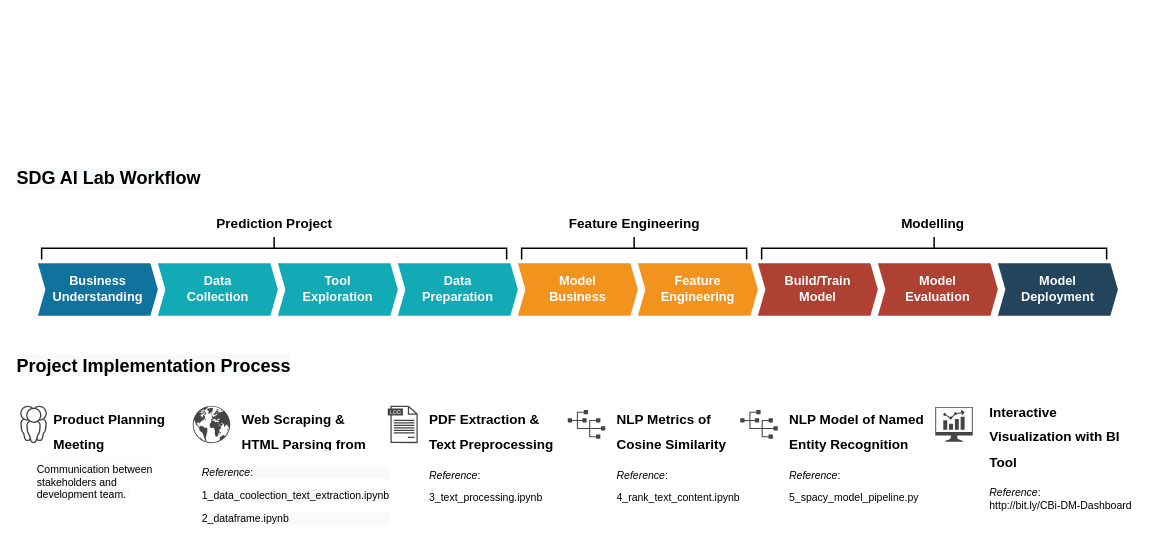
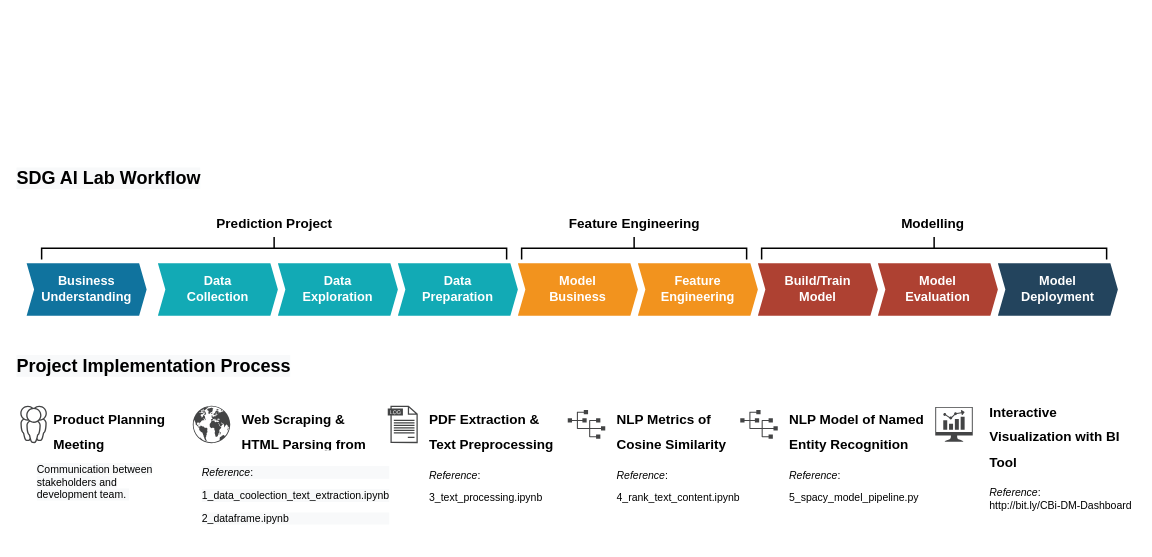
node "Business Understanding": moved (98, 289) -> (87, 289)
node "Tool Exploration": label "Tool Exploration" -> "Data Exploration"
